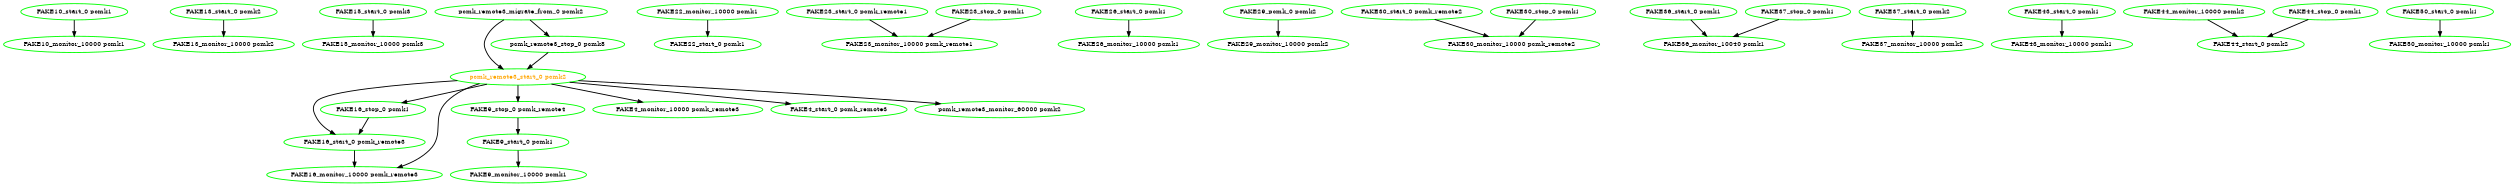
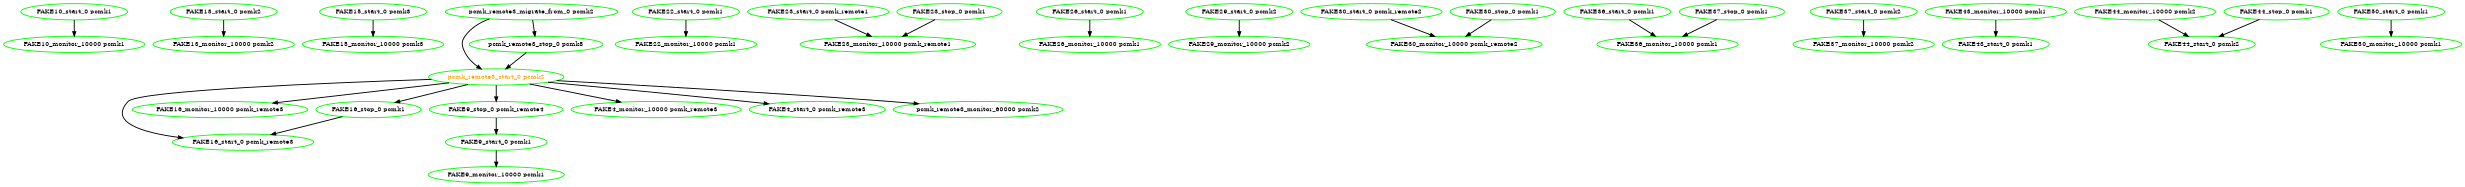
node "FAKE29_pcmk_0 pcmk2": label "FAKE29_pcmk_0 pcmk2" -> "FAKE29_start_0 pcmk2"
edge "FAKE22_monitor_10000 pcmk1" -> "FAKE22_start_0 pcmk1": reversed
edge "FAKE43_start_0 pcmk1" -> "FAKE43_monitor_10000 pcmk1": reversed
node "FAKE36_monitor_10040 pcmk1": label "FAKE36_monitor_10040 pcmk1" -> "FAKE36_monitor_10000 pcmk1"
edge "FAKE16_start_0 pcmk_remote3" -> "FAKE16_monitor_10000 pcmk_remote3": removed
